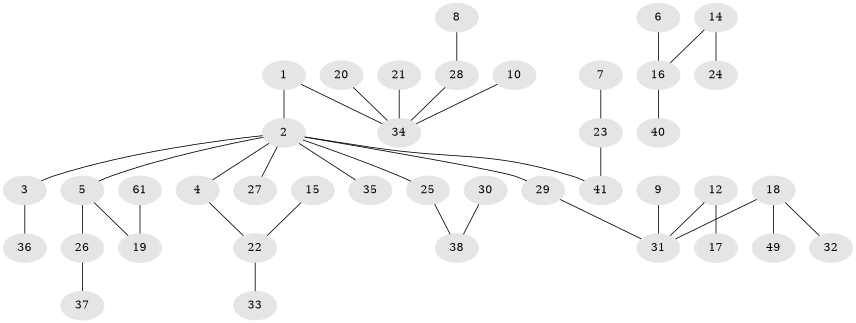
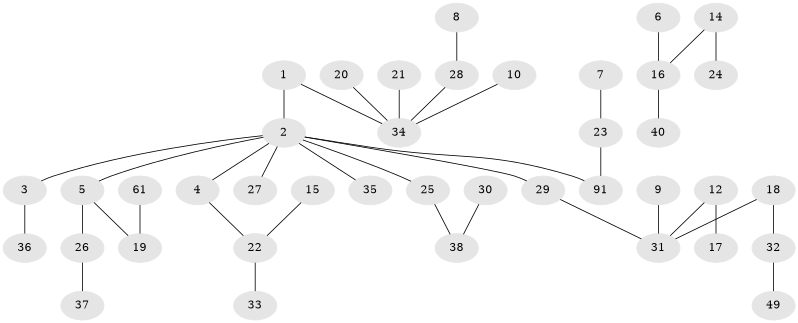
node "41": label "41" -> "91"
edge "18" -- "49": now "32" -- "49"
